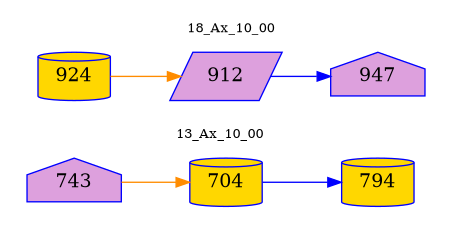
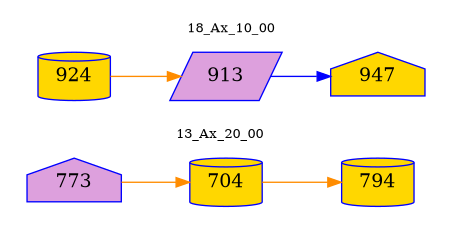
node "912": label "912" -> "913"
node "947": fillcolor plum -> gold
cluster "13_Ax_10_00": label "13_Ax_10_00" -> "13_Ax_20_00"
node "743": label "743" -> "773"
edge "704" -> "794": color blue -> darkorange
